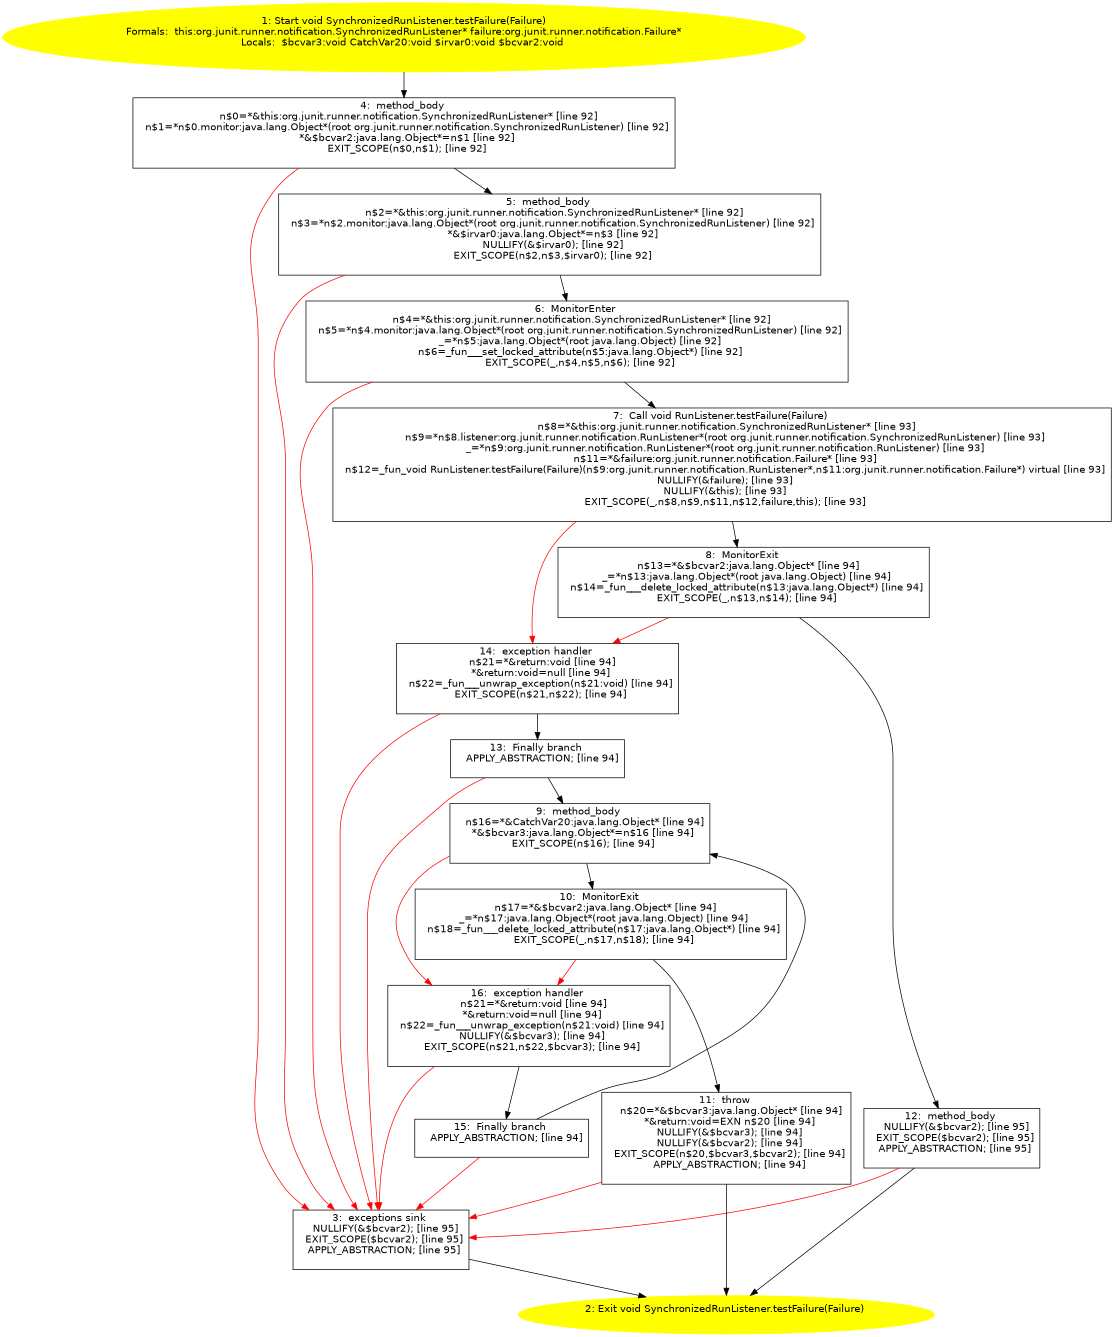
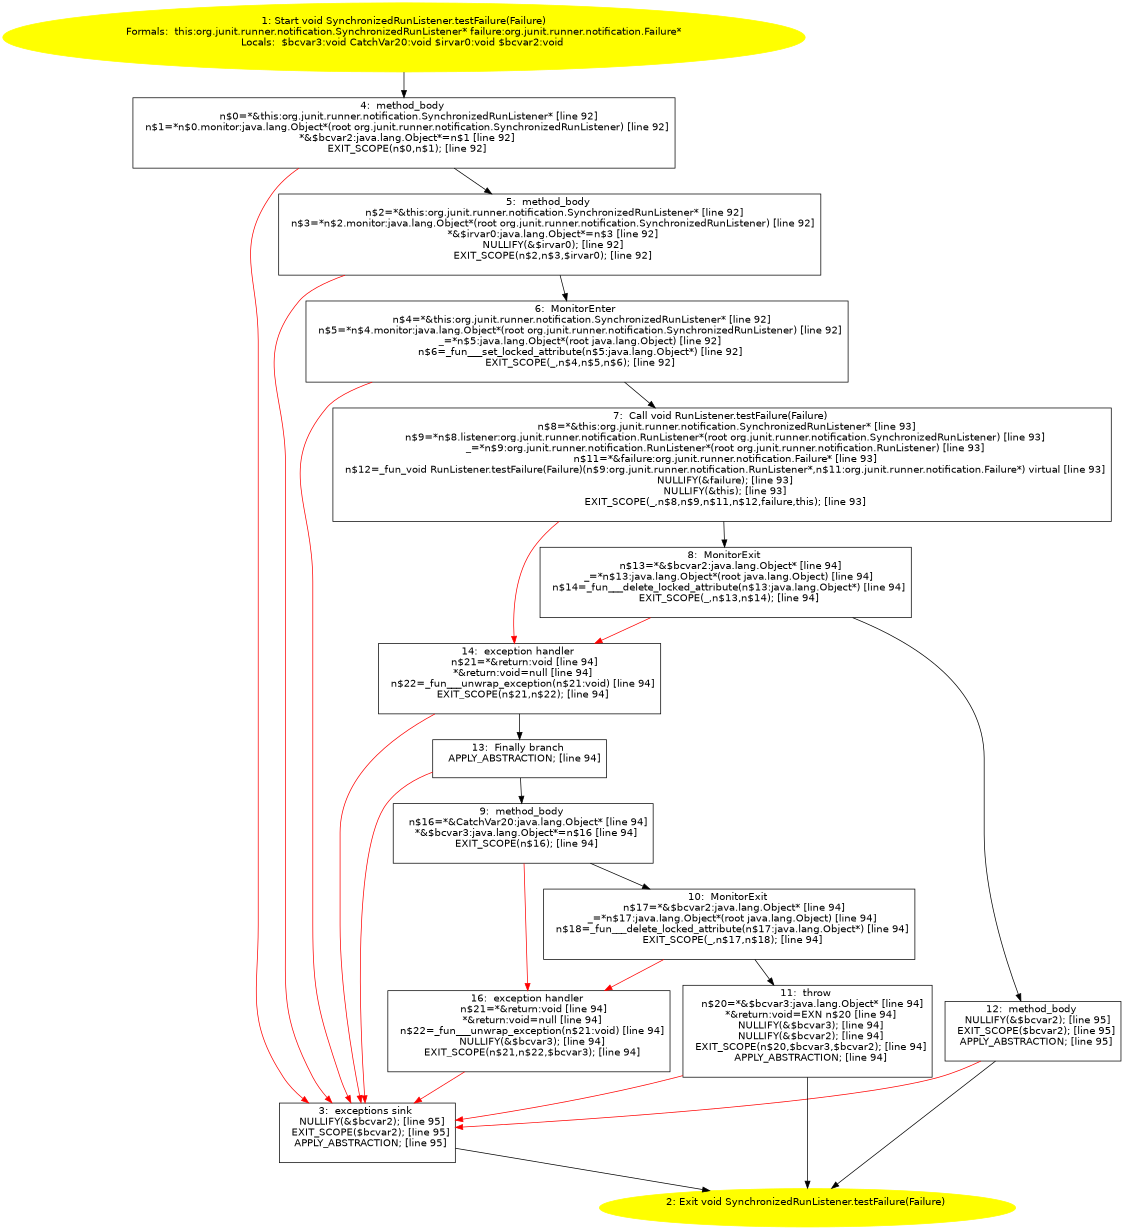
node "15:  Finally branch APPLY_ABSTRACTION; [line 94]": removed
